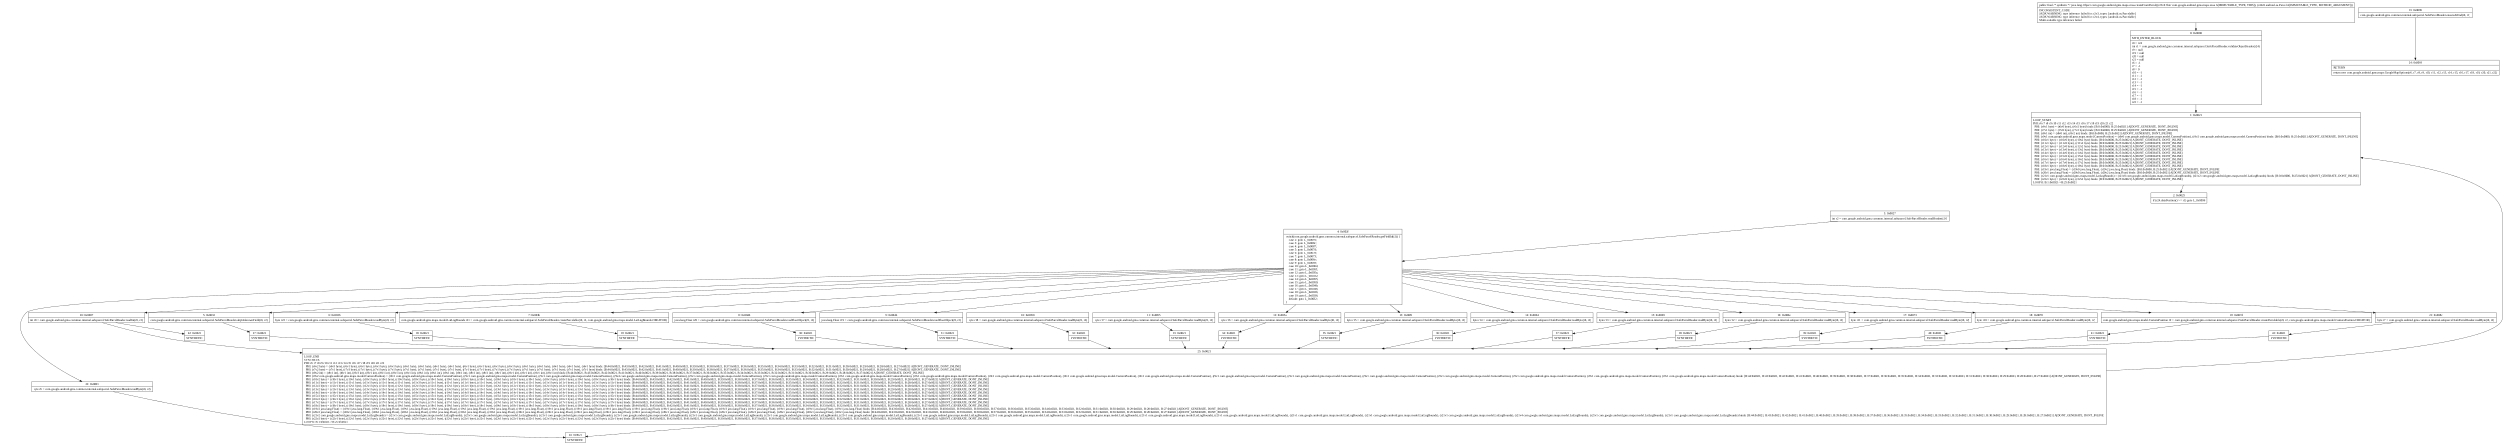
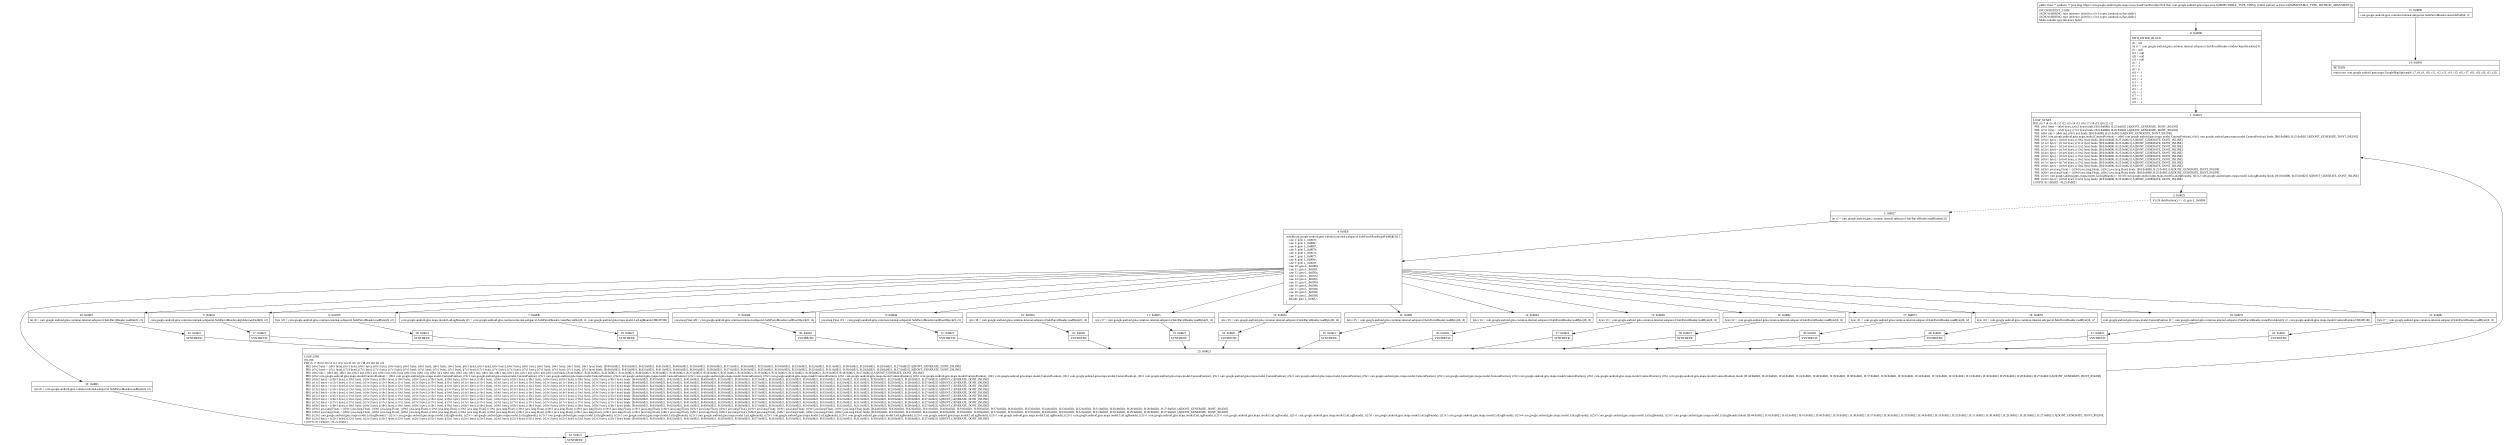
edge "2: 0x0025" -> "3: 0x0027": added
edge "4: 0x002f" -> "11: 0x0055": added
edge "20: 0x0087" -> "25: 0x0021": now "42: 0x0021" -> "25: 0x0021"
node "25: 0x0021": text "SYNTHETIC" -> "INLINE"
